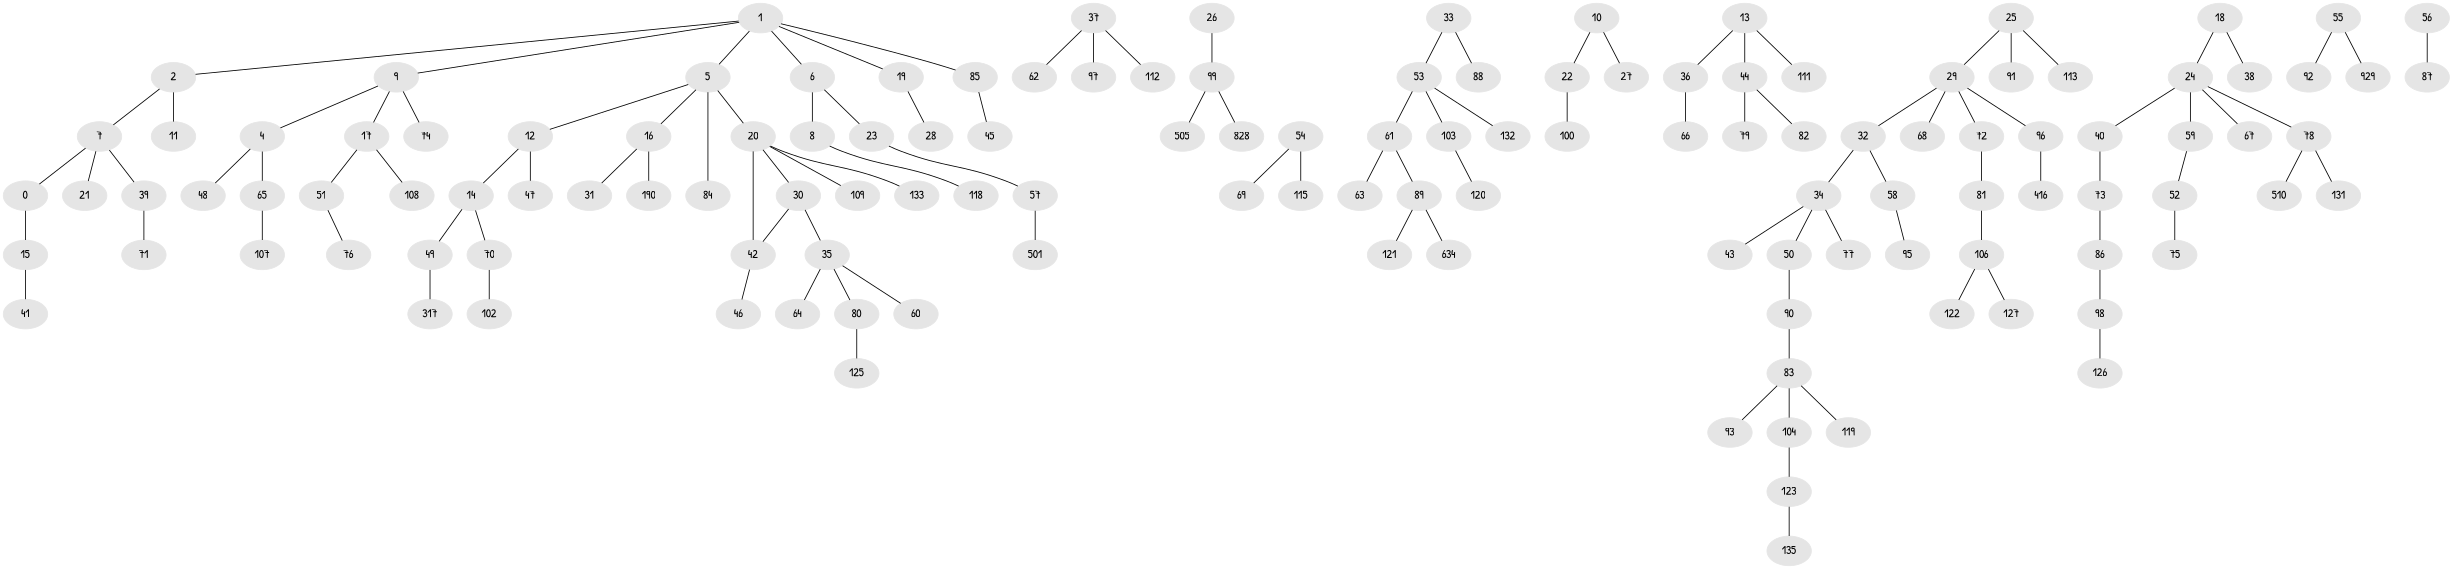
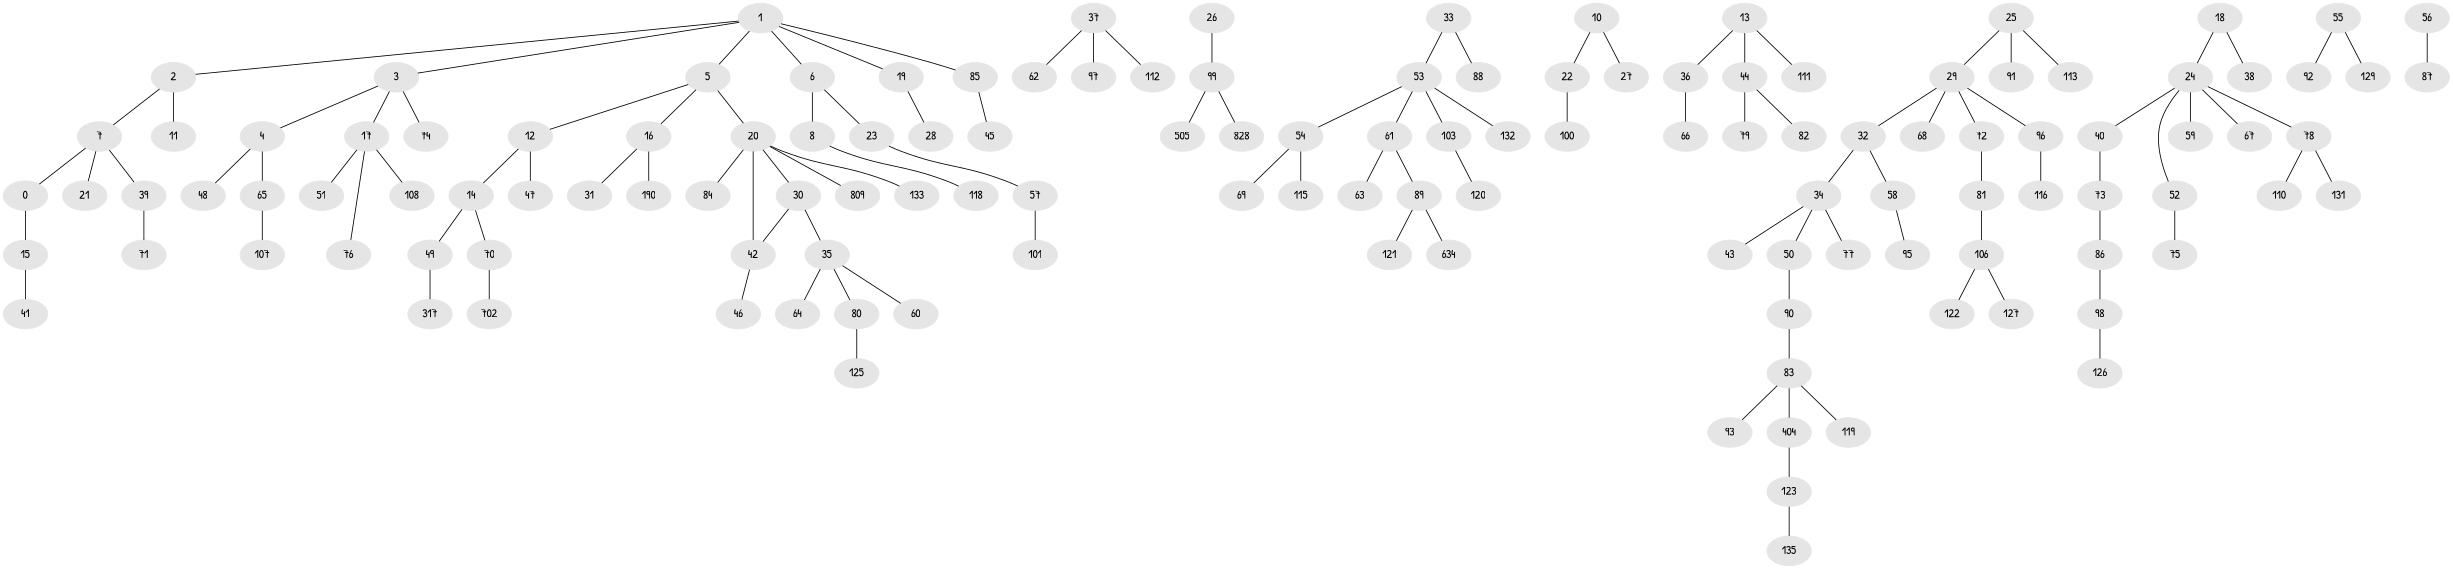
node "9": label "9" -> "3"
node "929": label "929" -> "129"
edge "53" -- "54": added
edge "5" -- "84": now "20" -- "84"
edge "59" -- "52": now "24" -- "52"
node "109": label "109" -> "809"
node "416": label "416" -> "116"
node "510": label "510" -> "110"
edge "51" -- "76": now "17" -- "76"
node "501": label "501" -> "101"
node "102": label "102" -> "702"
node "104": label "104" -> "404"
